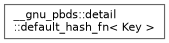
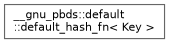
node "__gnu_pbds::detail ::default_hash_fn< Key >": label "__gnu_pbds::detail ::default_hash_fn< Key >" -> "__gnu_pbds::default ::default_hash_fn< Key >"
